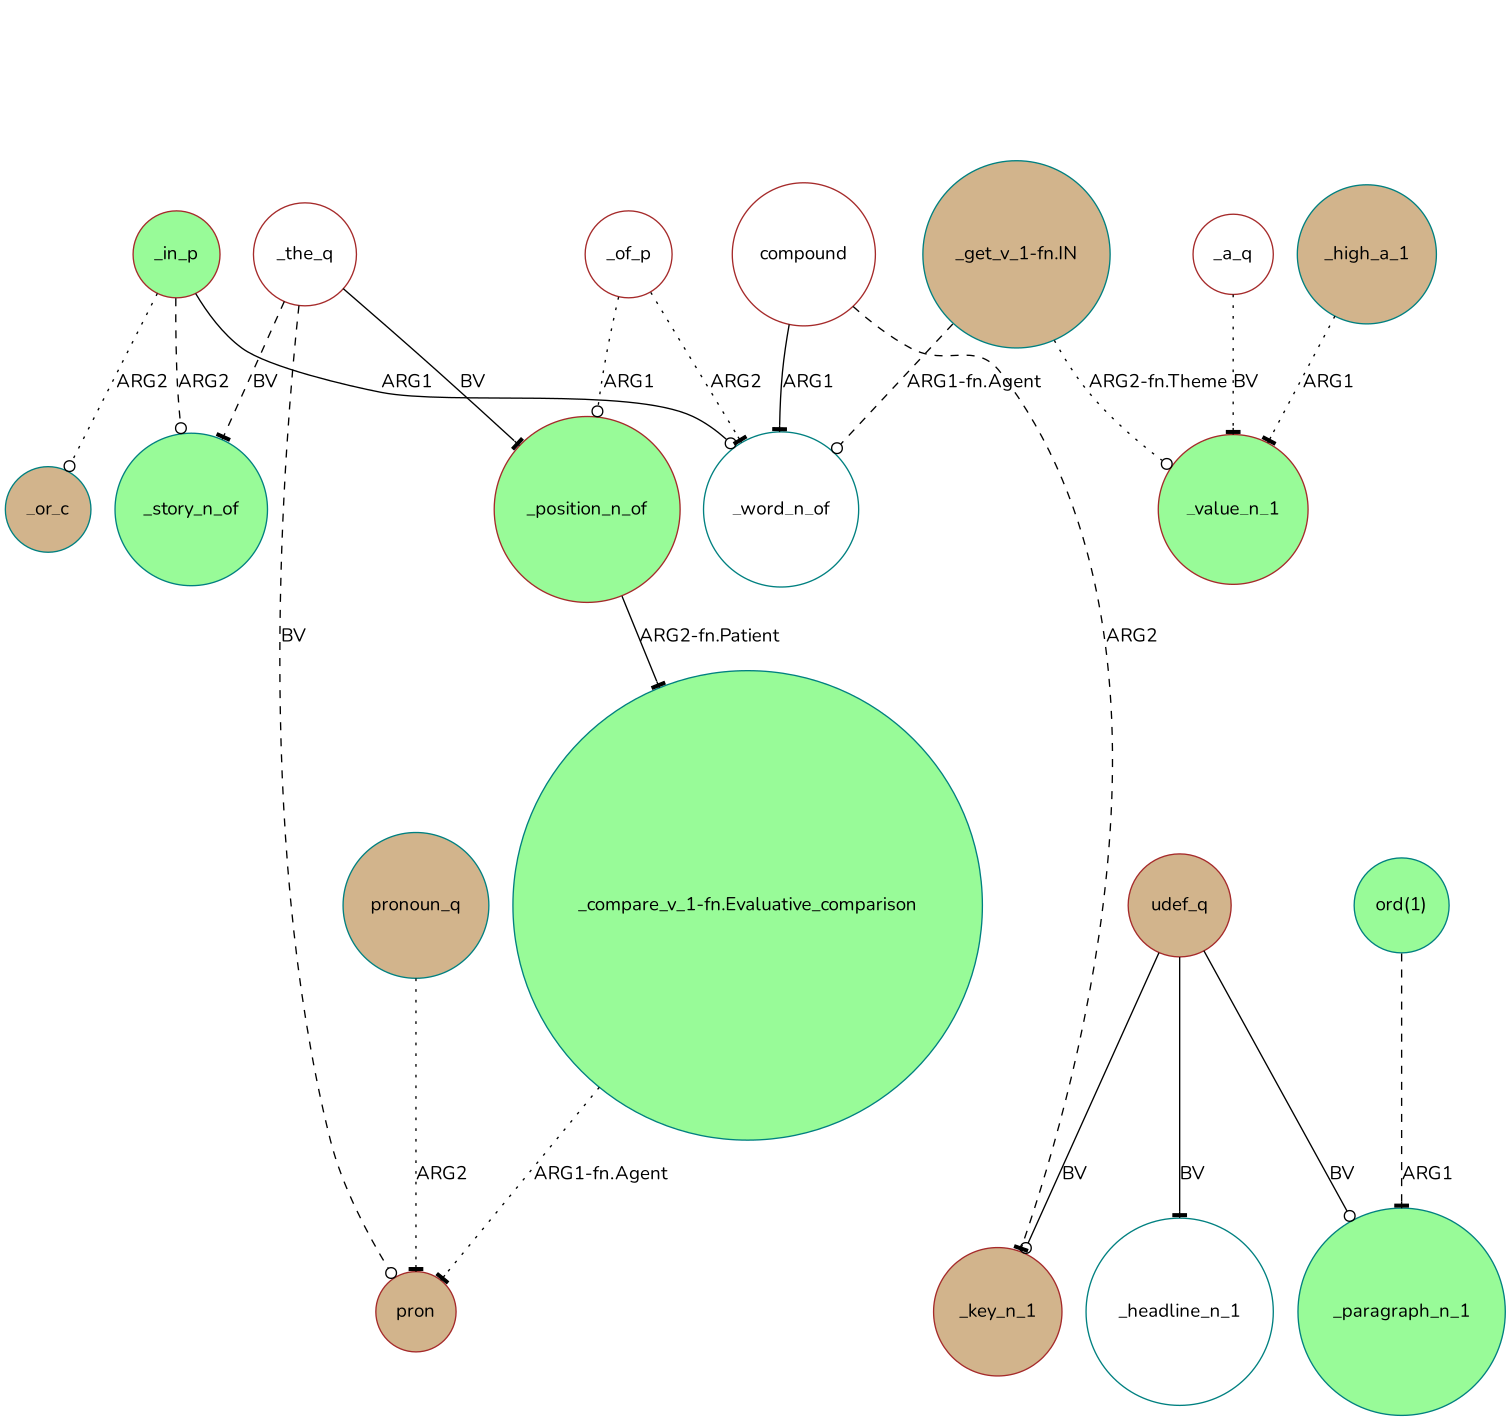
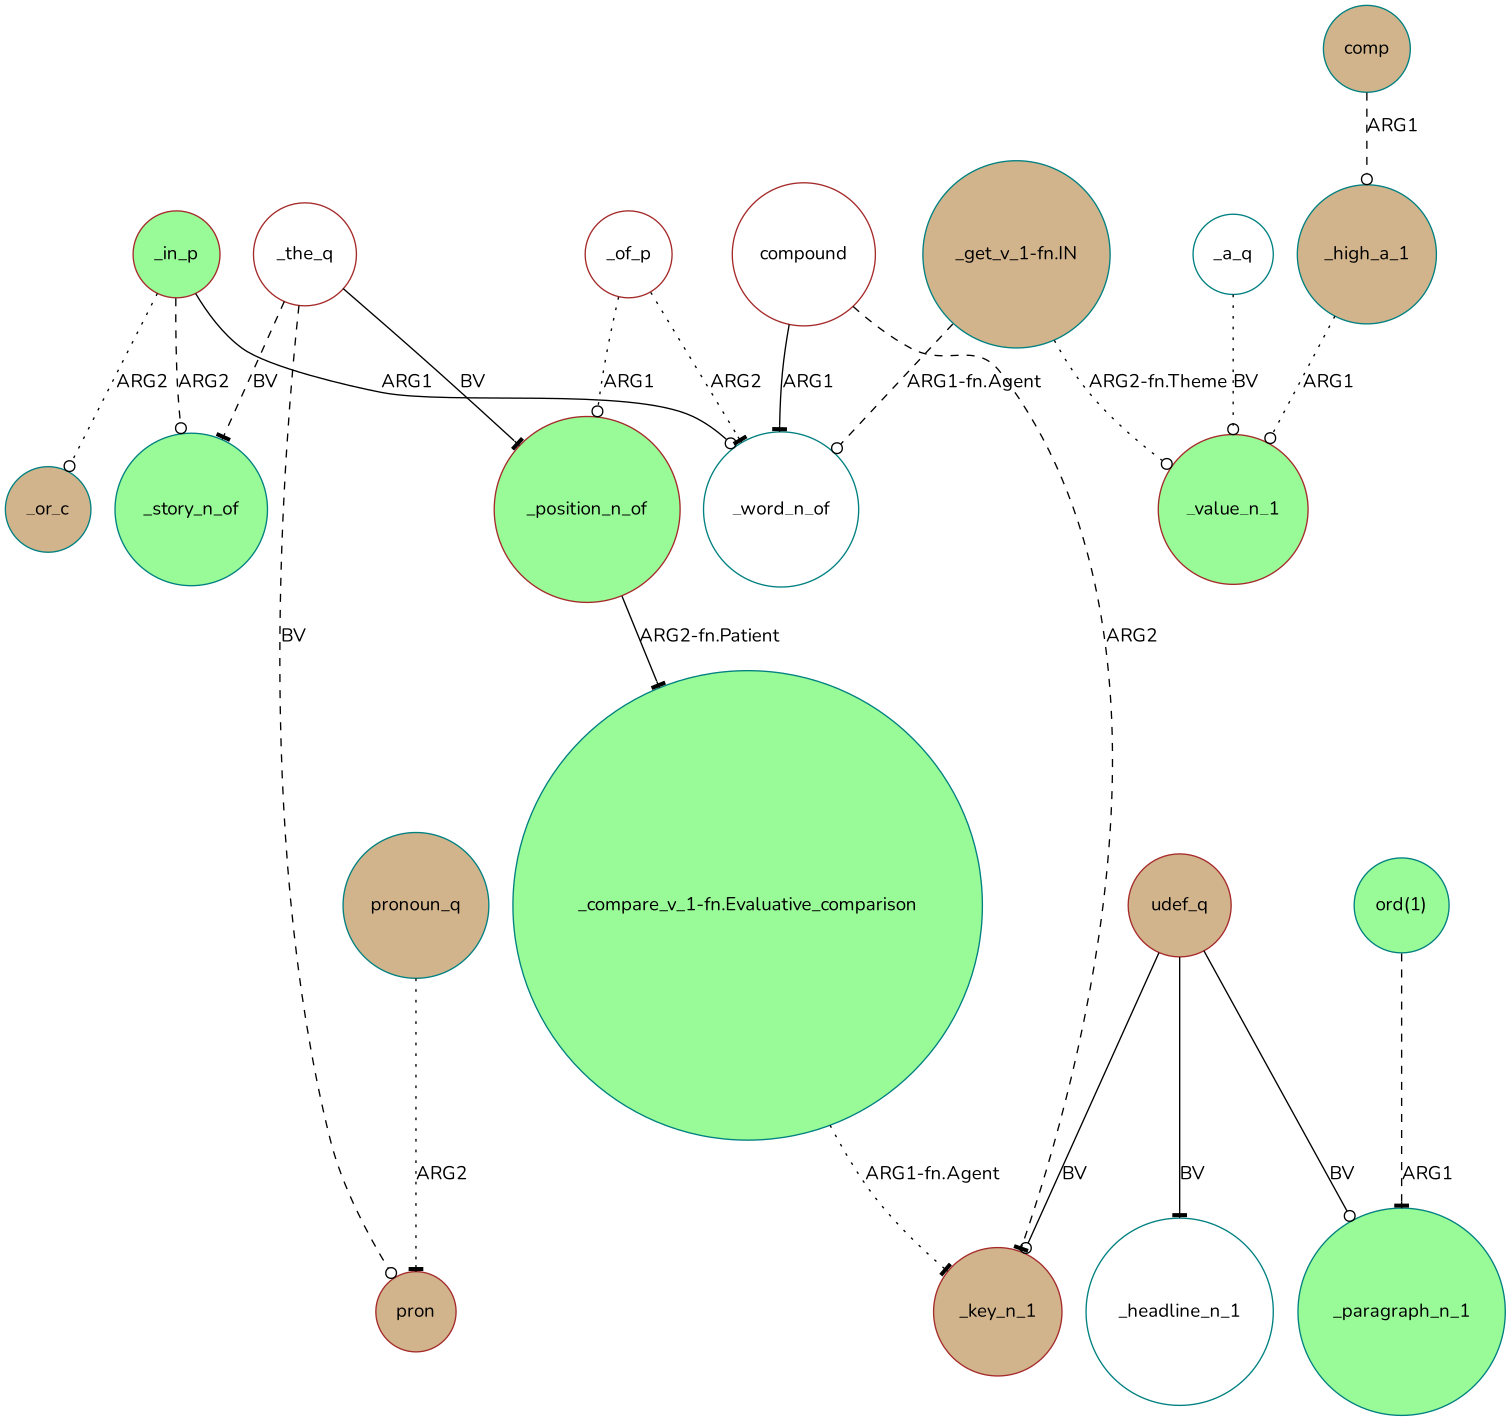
node "comp": added
node "_a_q": color brown -> teal
edge "_a_q" -> "_value_n_1": arrowhead tee -> odot
edge "_high_a_1" -> "_value_n_1": arrowhead tee -> odot
edge "_compare_v_1-fn.Evaluative_comparison" -> "pron": now "_compare_v_1-fn.Evaluative_comparison" -> "_key_n_1"
